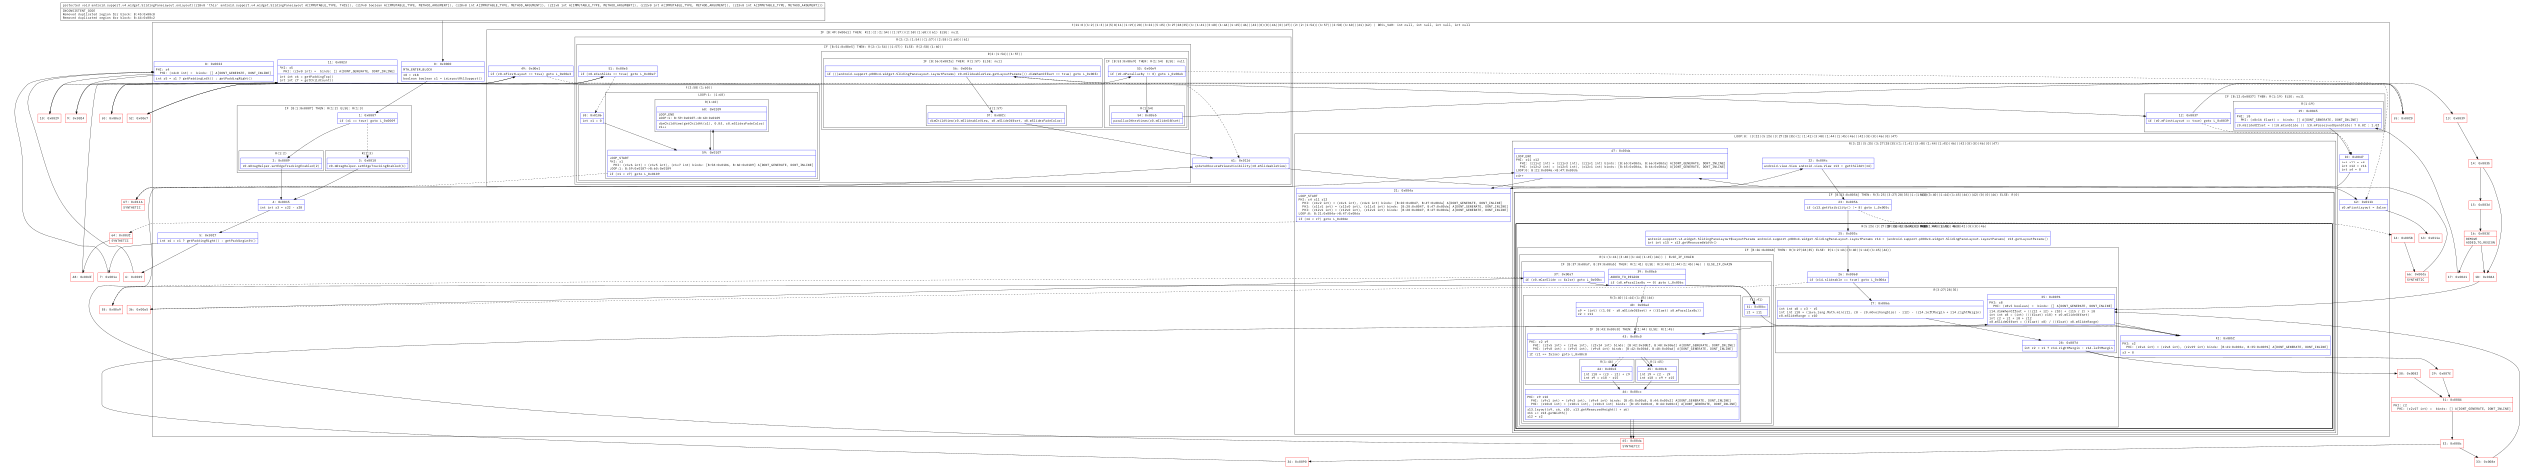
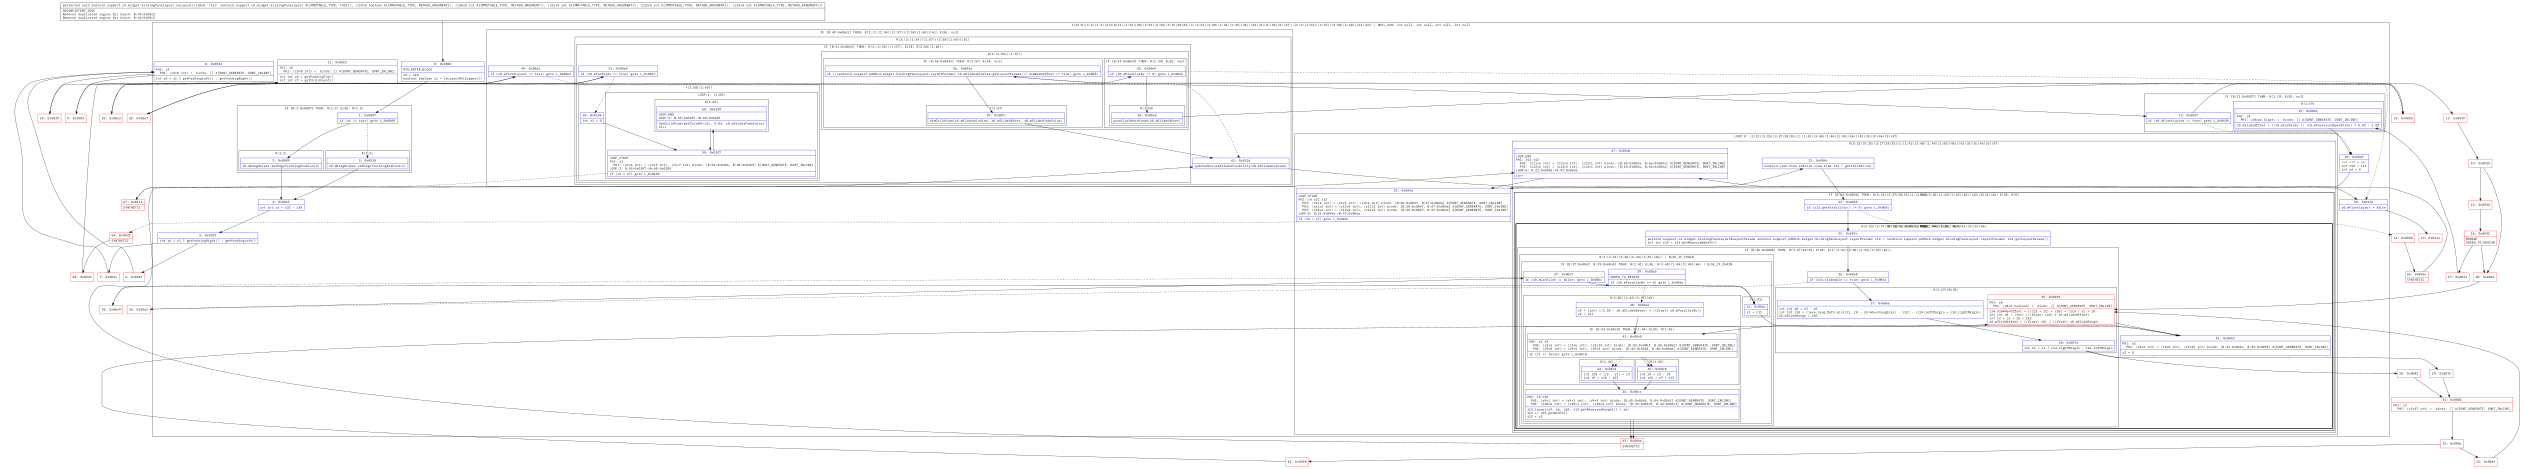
node "35: 0x0091": color blue -> red
